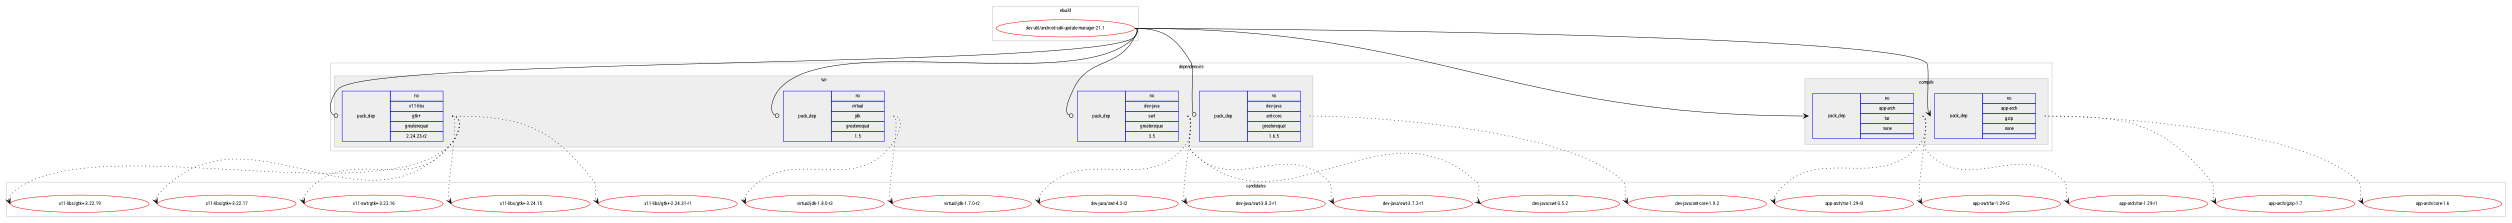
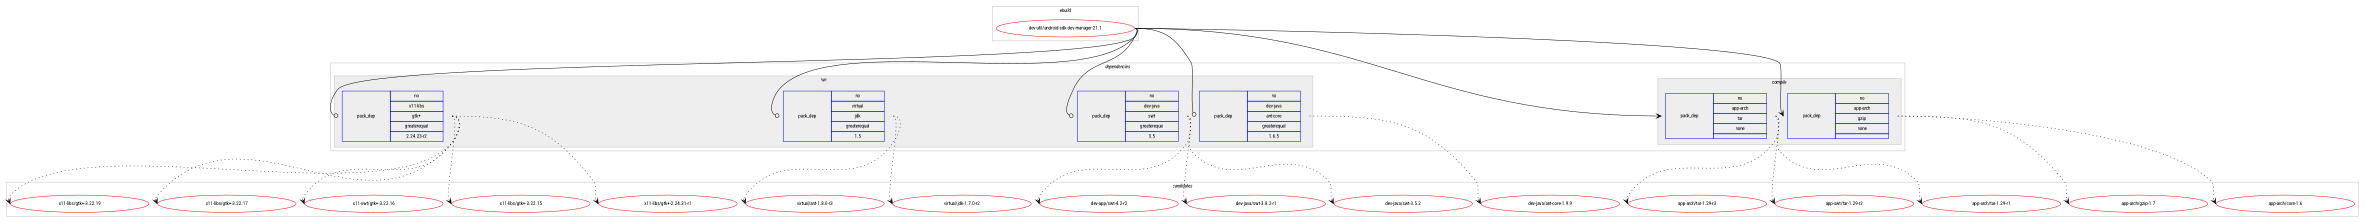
node "dev-util/android-sdk-update-manager-21.1": label "dev-util/android-sdk-update-manager-21.1" -> "dev-util/android-sdk-dev-manager-21.1"
node "x11-libs/gtk+-3.24.15": label "x11-libs/gtk+-3.24.15" -> "x11-libs/gtk+-3.22.15"
node "virtual/jdk-1.8.0-r3": label "virtual/jdk-1.8.0-r3" -> "virtual/ant-1.8.0-r3"
node "dev-java/swt-4.2-r2": label "dev-java/swt-4.2-r2" -> "dev-app/swt-4.2-r2"
node "dev-java/swt-3.7.2-r1": removed
node "dev-java/ant-core-1.9.2": label "dev-java/ant-core-1.9.2" -> "dev-java/ant-core-1.9.9"
